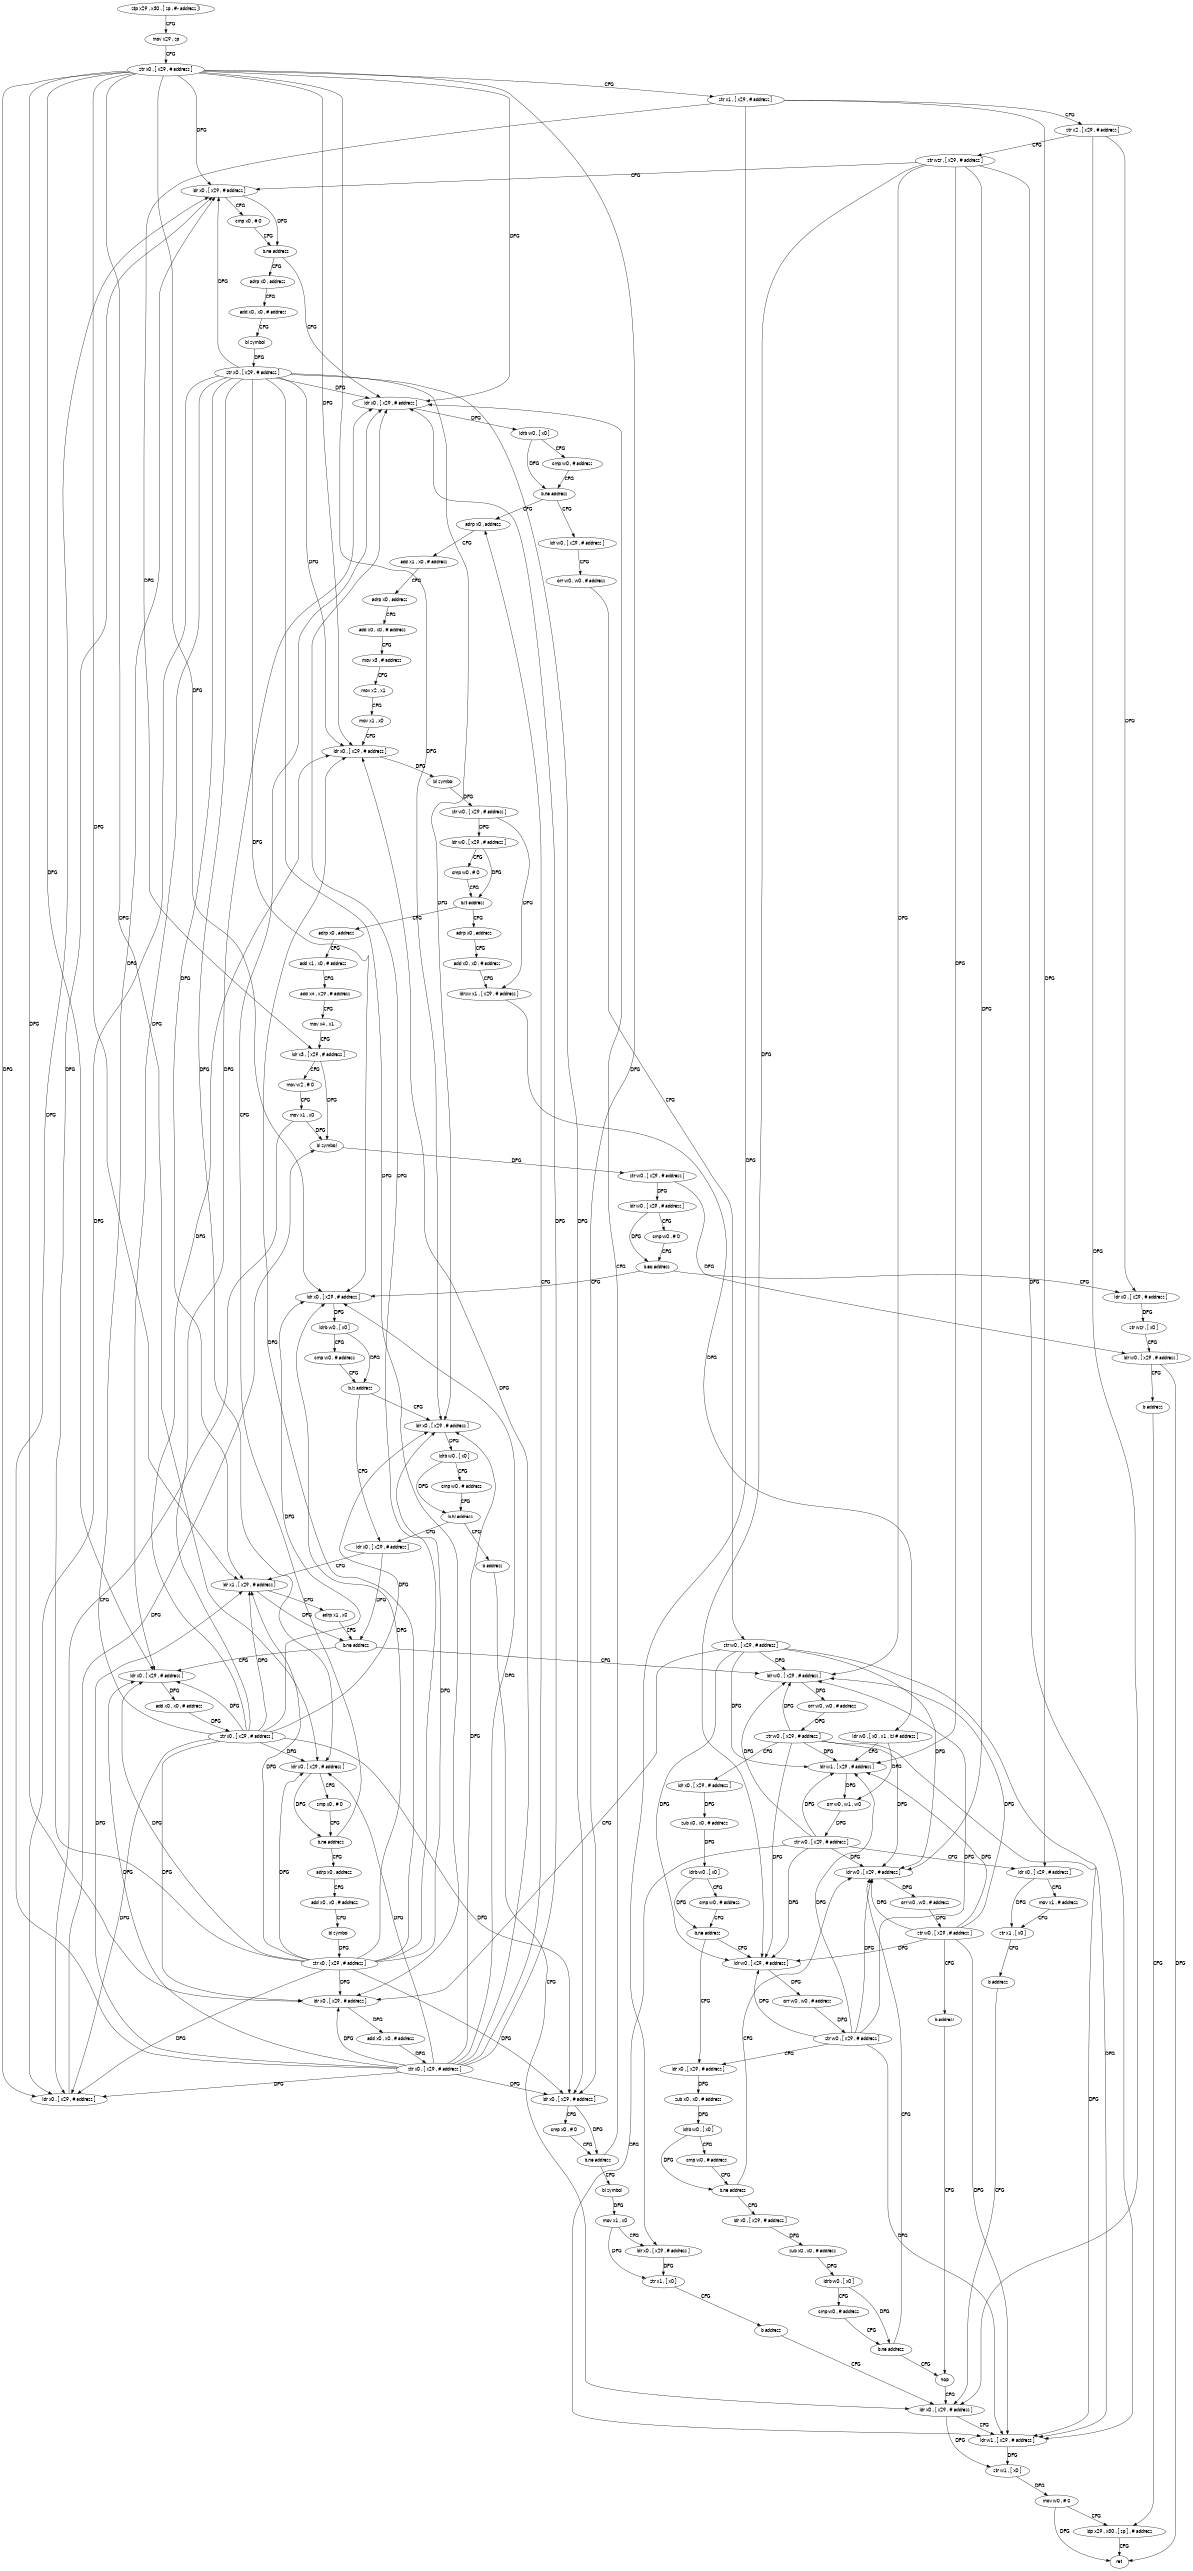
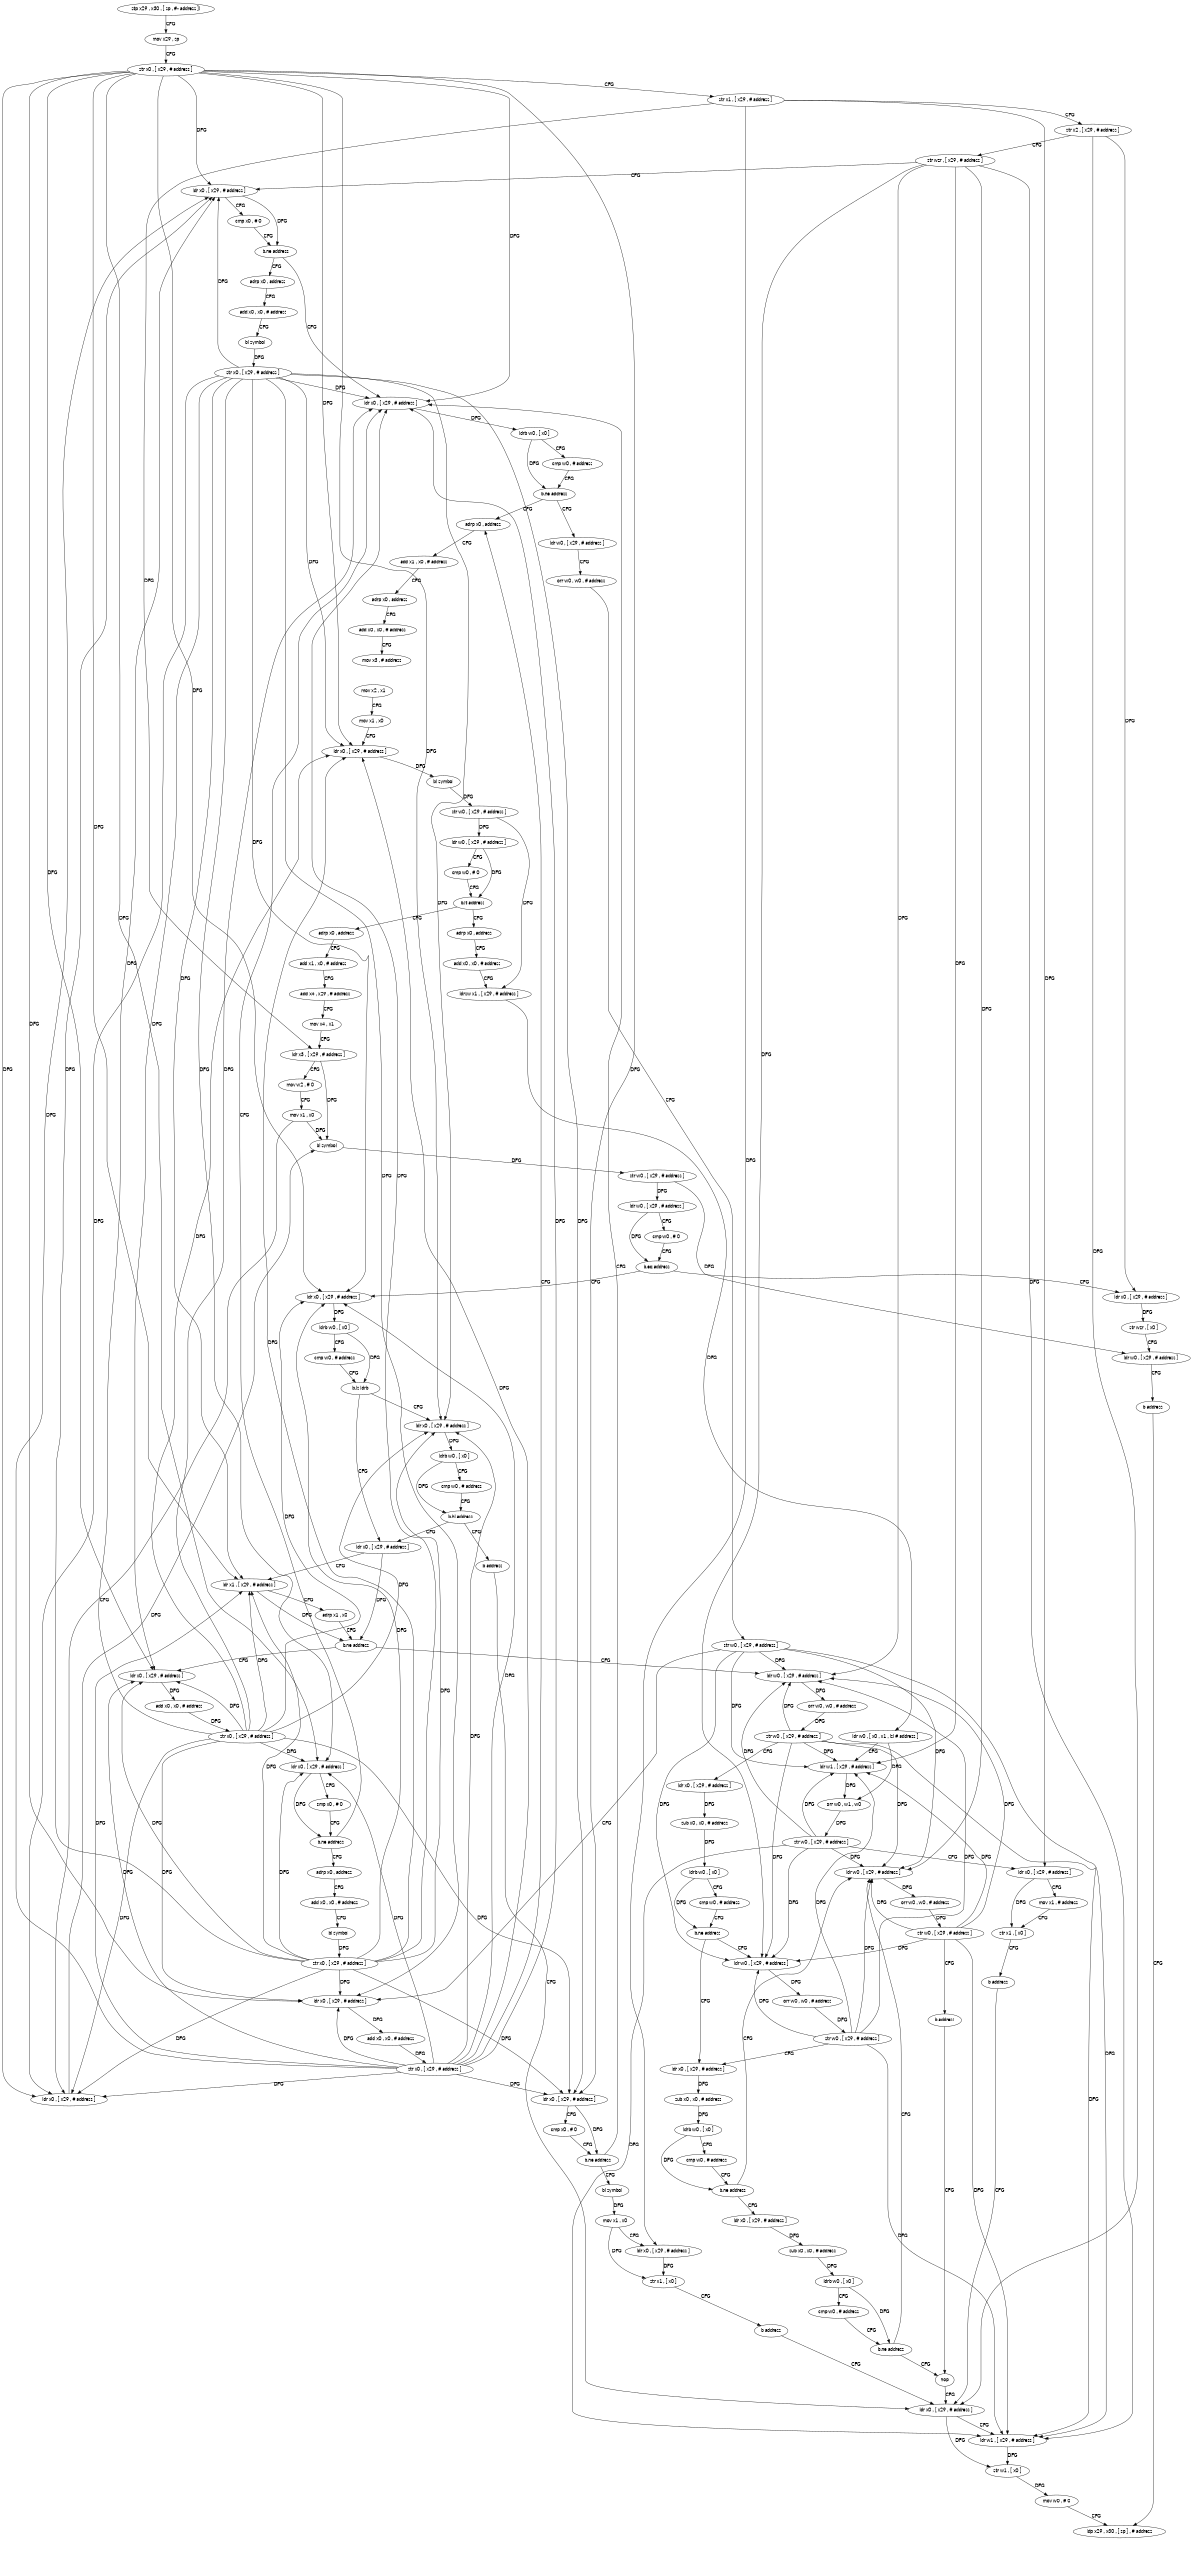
edge "mov x3 , # address" -> "mov x2 , x1": removed, label "CFG"
node "b.ls address": label "b.ls address" -> "b.ls ldrb"
node "ret": removed
